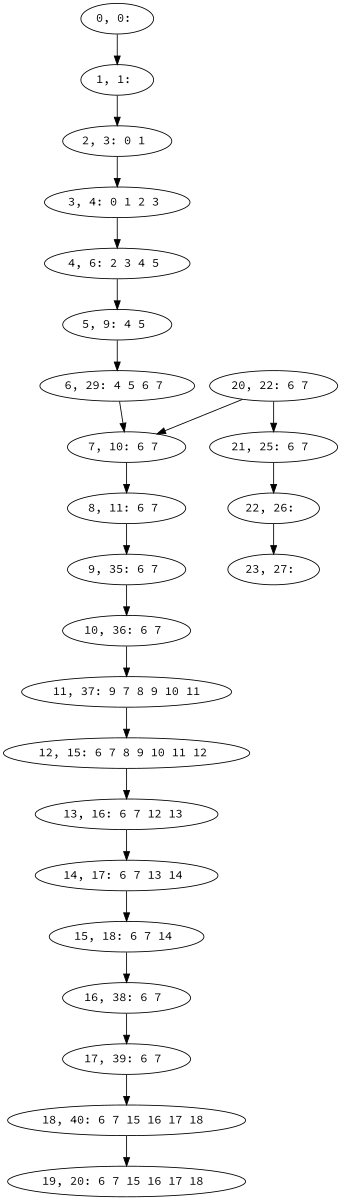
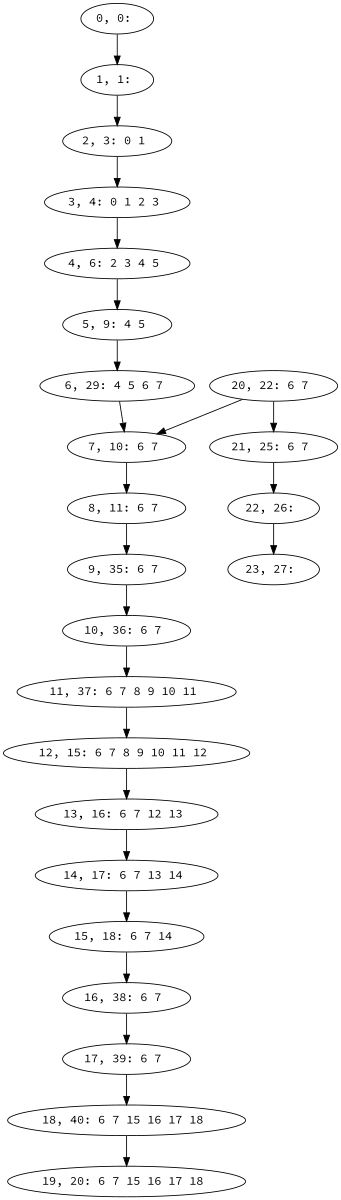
node "11, 37: 9 7 8 9 10 11": label "11, 37: 9 7 8 9 10 11" -> "11, 37: 6 7 8 9 10 11"
